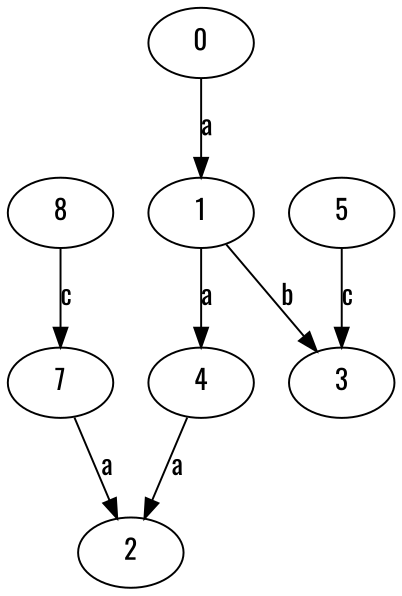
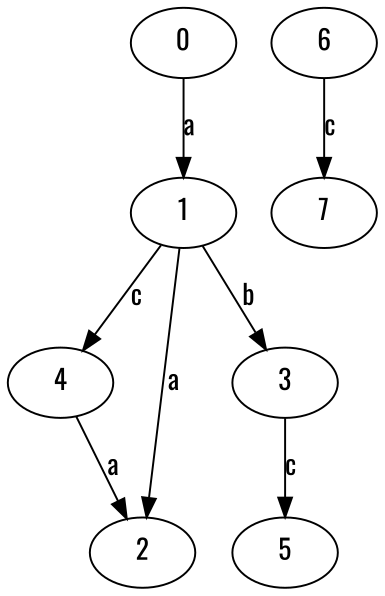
node "8": label "8" -> "6"
edge "5" -> "3": reversed
edge "1" -> "4": label "a" -> "c"
edge "7" -> "2": now "1" -> "2"
